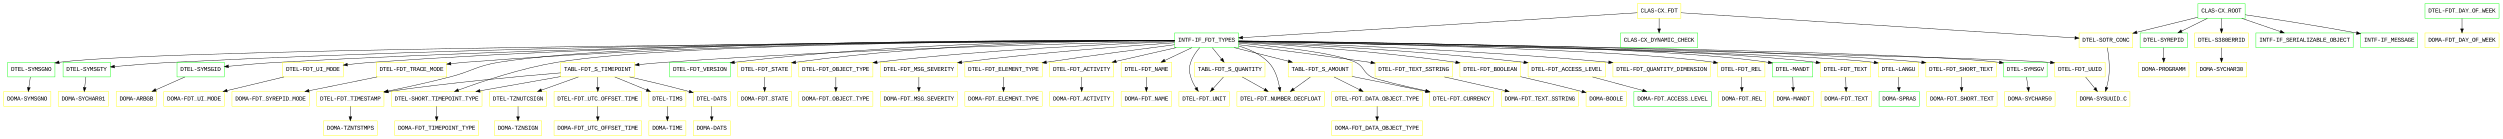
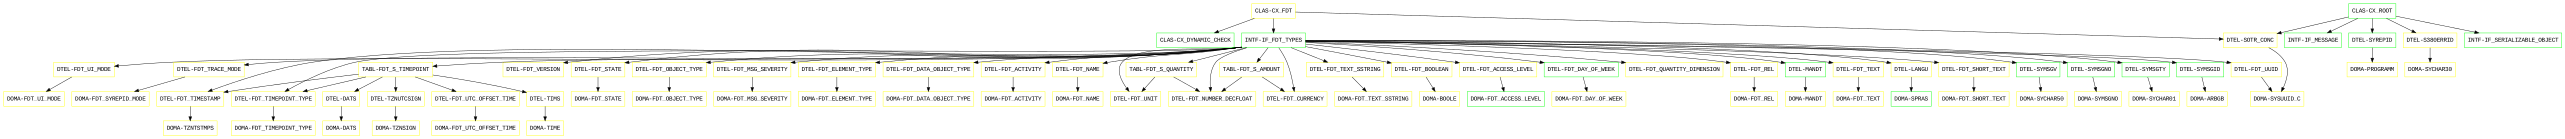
edge "INTF-IF_FDT_TYPES" -> "DTEL-FDT_DAY_OF_WEEK": added
node "DTEL-FDT_VERSION": color green -> yellow
edge "TABL-FDT_S_AMOUNT" -> "DTEL-FDT_DATA_OBJECT_TYPE": now "INTF-IF_FDT_TYPES" -> "DTEL-FDT_DATA_OBJECT_TYPE"
node "DTEL-SHORT_TIMEPOINT_TYPE": label "DTEL-SHORT_TIMEPOINT_TYPE" -> "DTEL-FDT_TIMEPOINT_TYPE"
